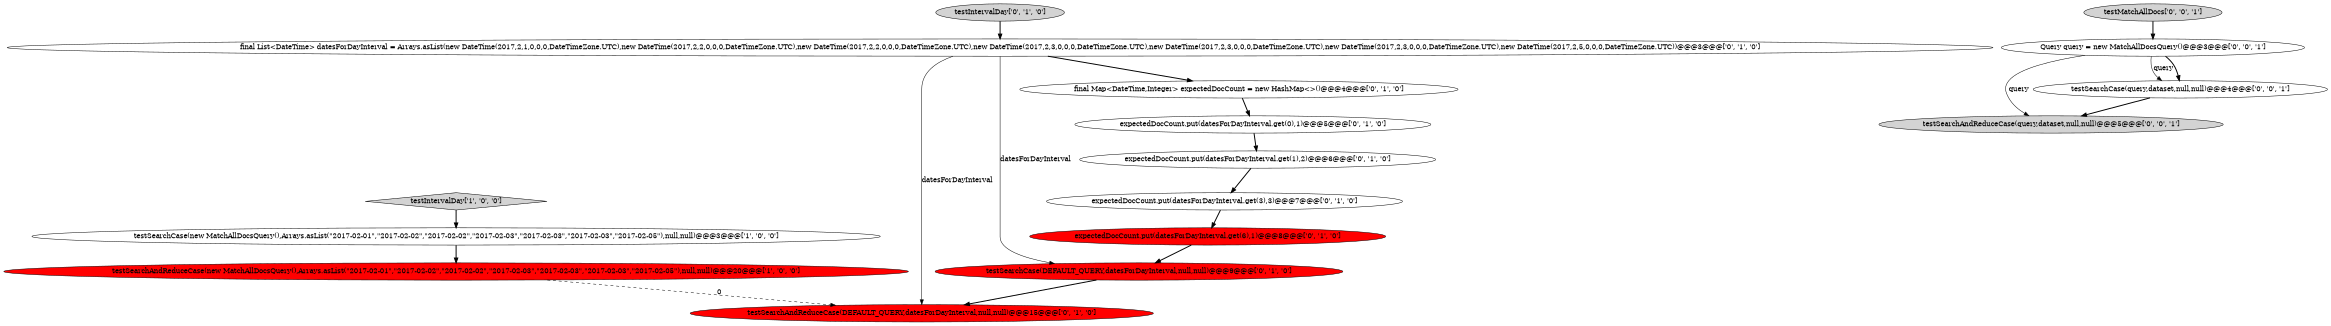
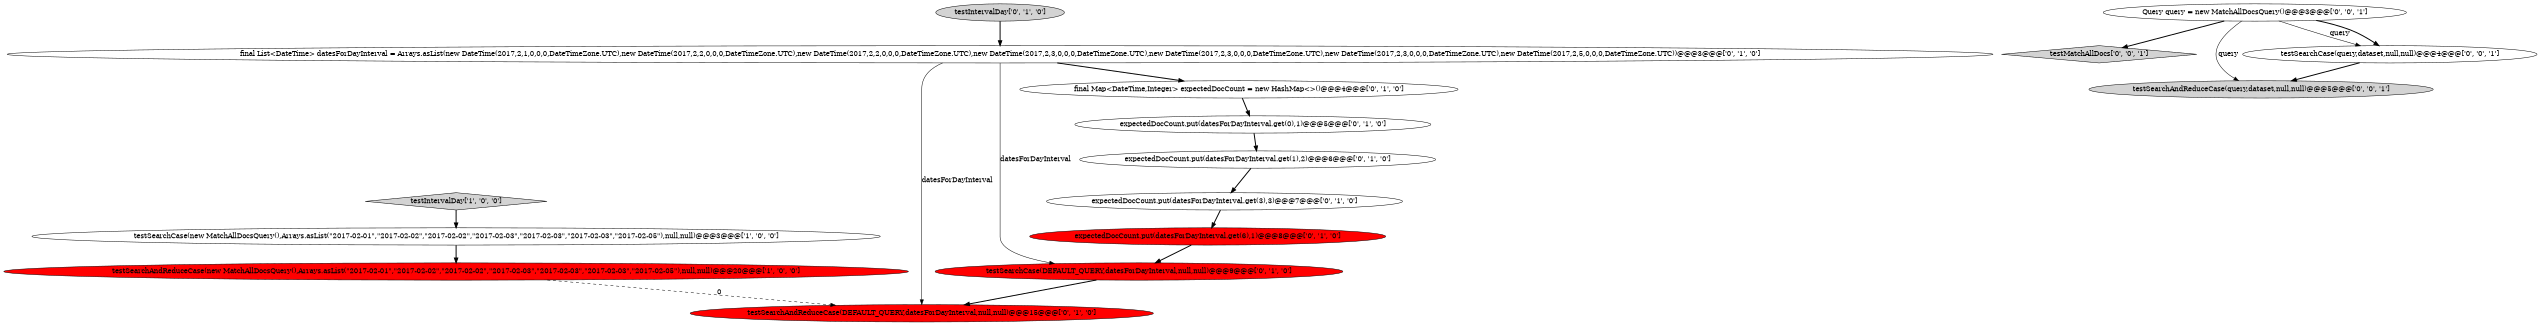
node "testMatchAllDocs['0', '0', '1']": shape ellipse -> diamond
edge "testMatchAllDocs['0', '0', '1']" -> "Query query = new MatchAllDocsQuery()@@@3@@@['0', '0', '1']": reversed
